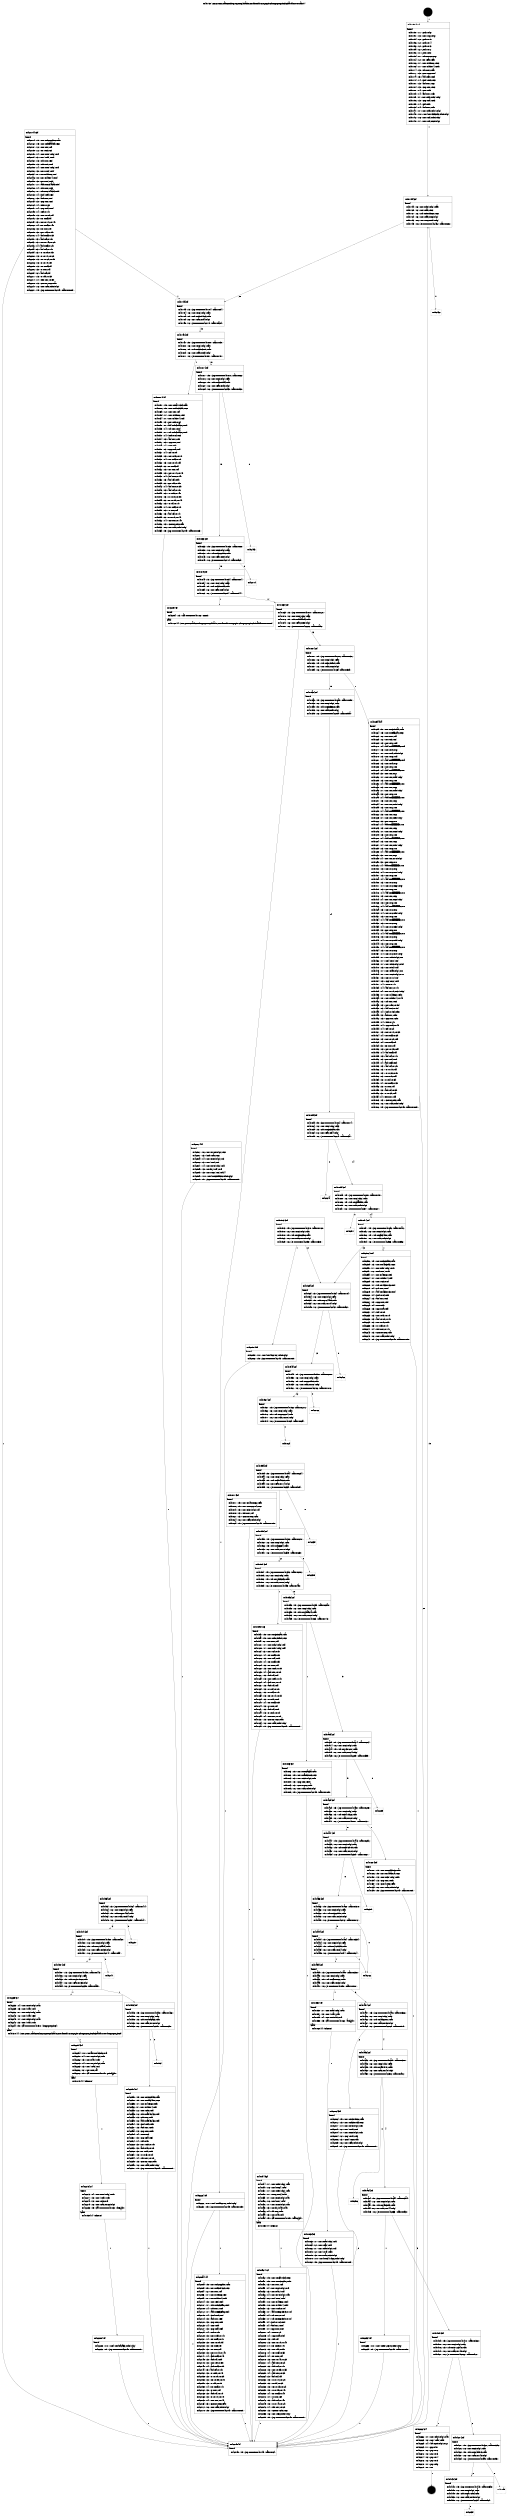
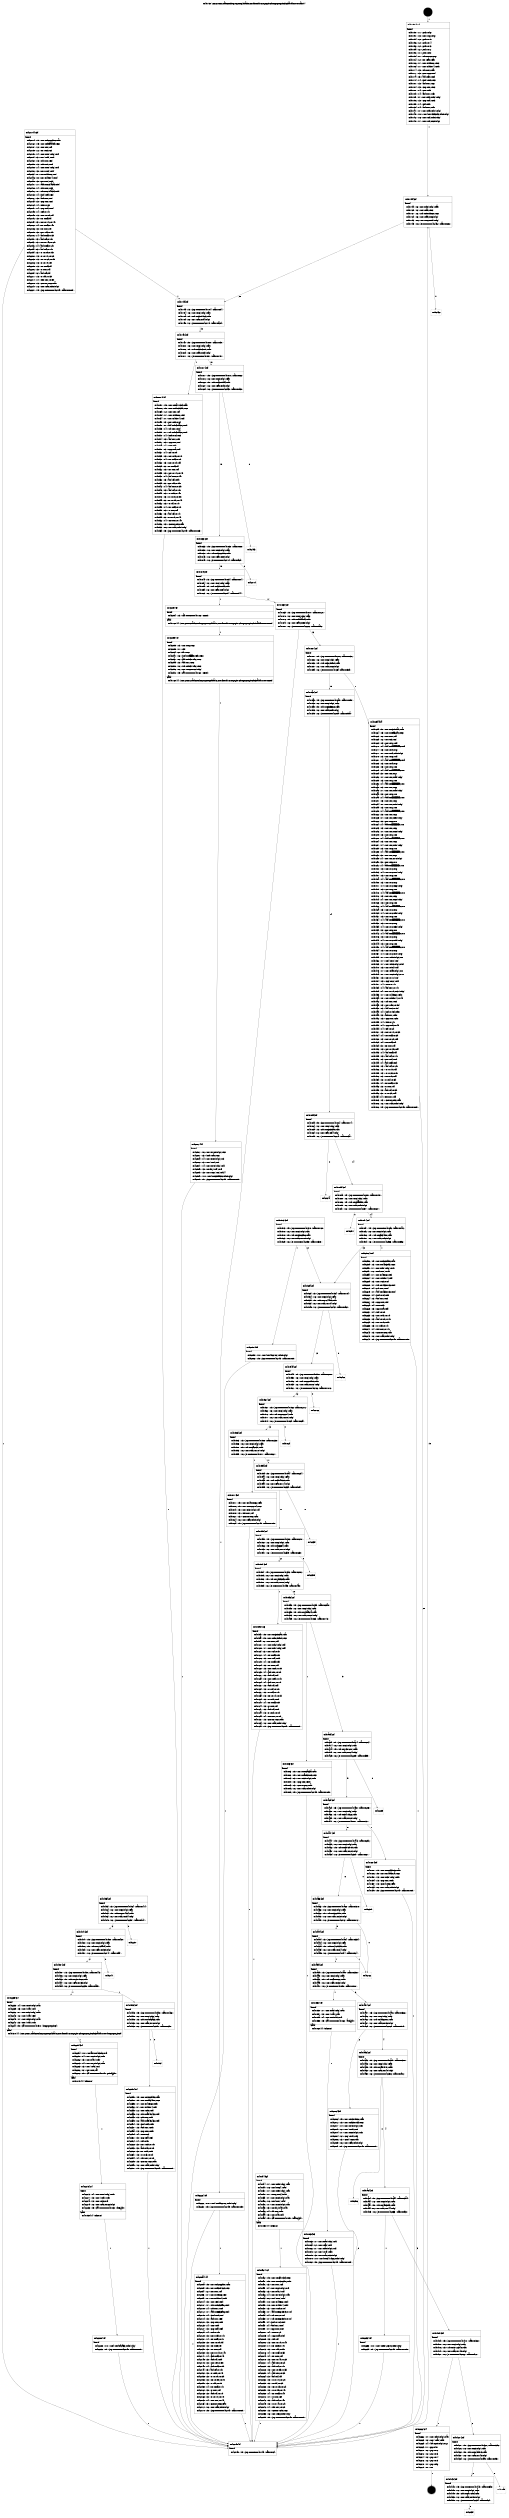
node "0x402099 [40]": added
edge "0x4018f7 [28]" -> "0x4025e6 [109]": reversed
node "0x401983 [28]": added
